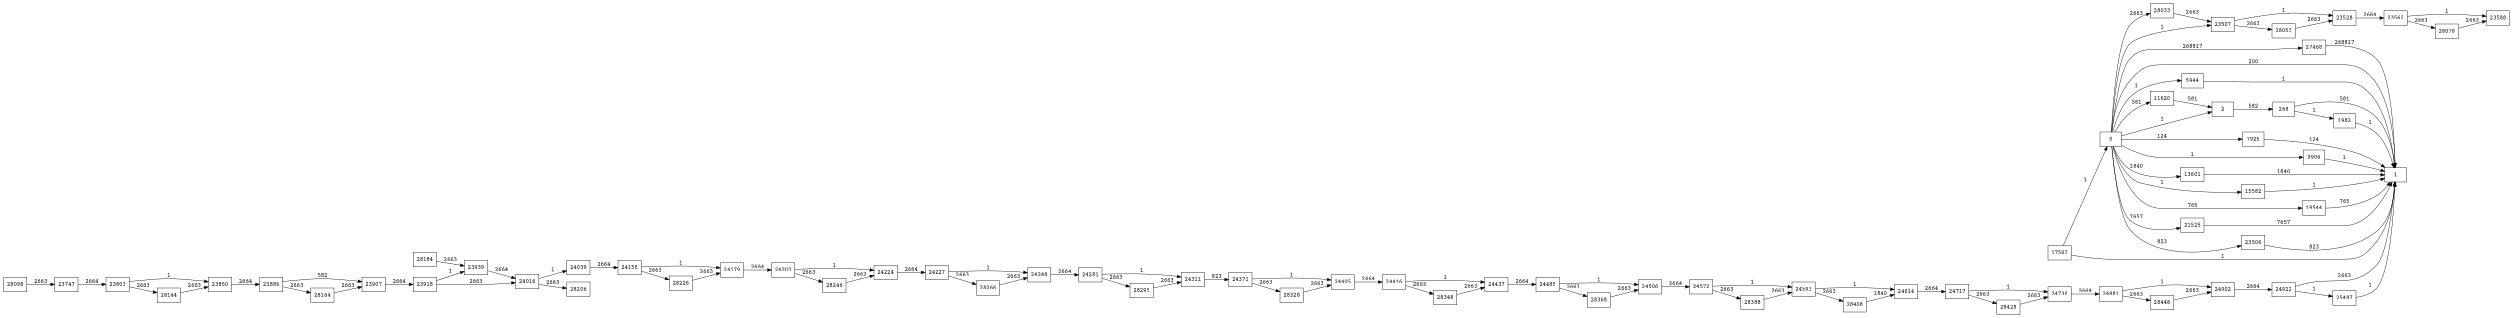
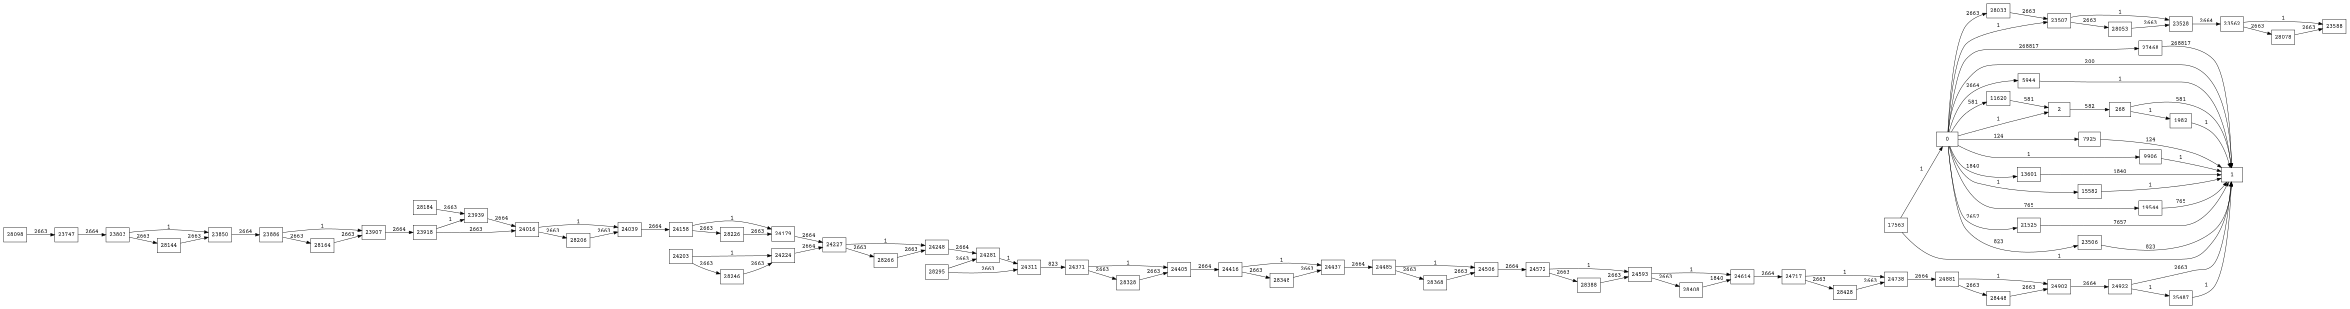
edge "0" -> "5944": label "1" -> "2664"
edge "28206" -> "24039": added, label "2663"
edge "24179" -> "24203": now "24179" -> "24227"
edge "23886" -> "23907": label "582" -> "1"
edge "24281" -> "28295": reversed
